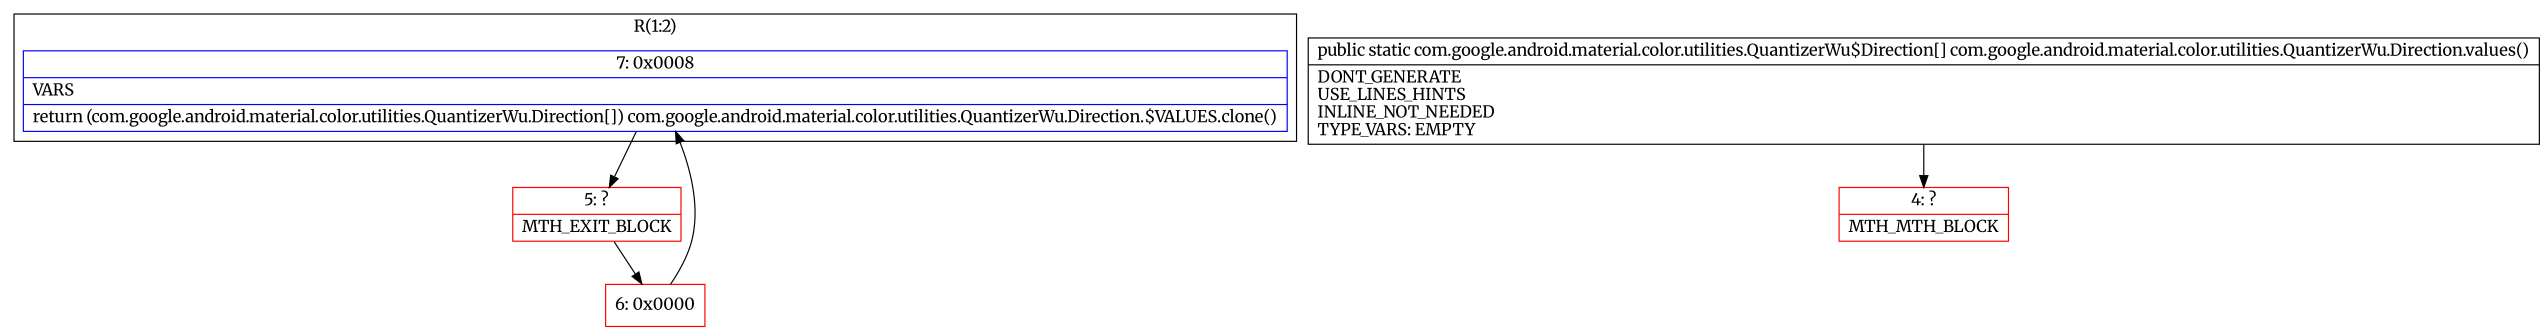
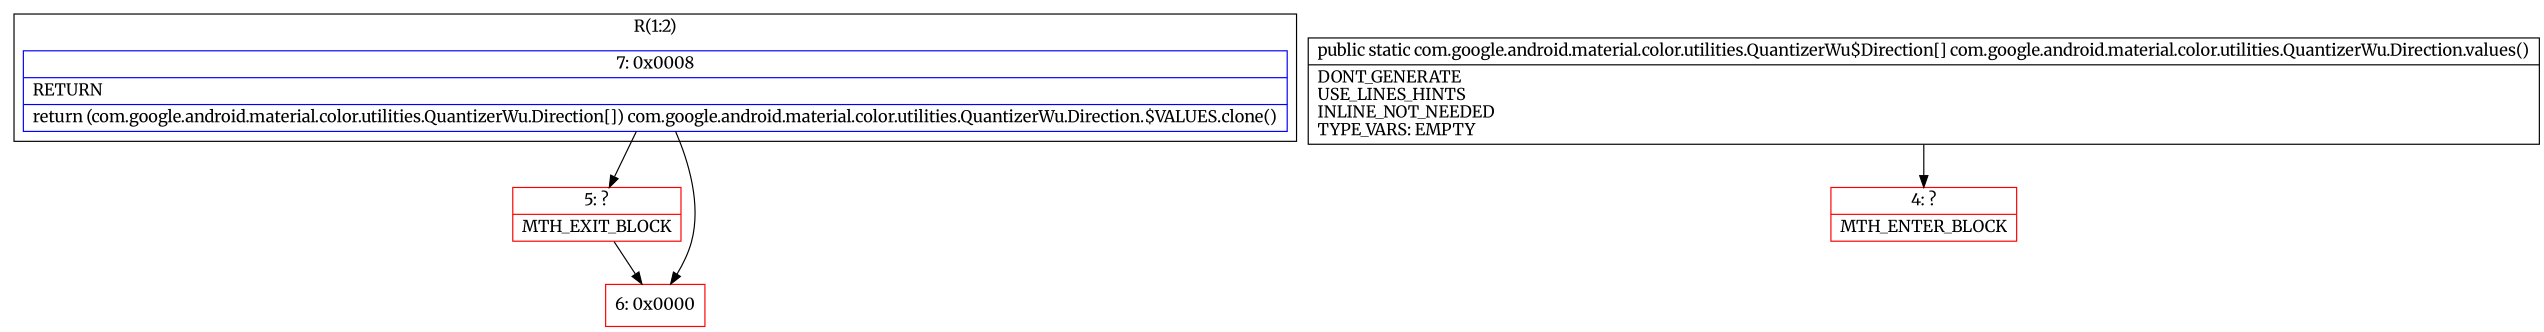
node "7: 0x0008": text "VARS" -> "RETURN"
edge "6: 0x0000" -> "7: 0x0008": reversed
node "4: ?": text "MTH_MTH_BLOCK" -> "MTH_ENTER_BLOCK"
